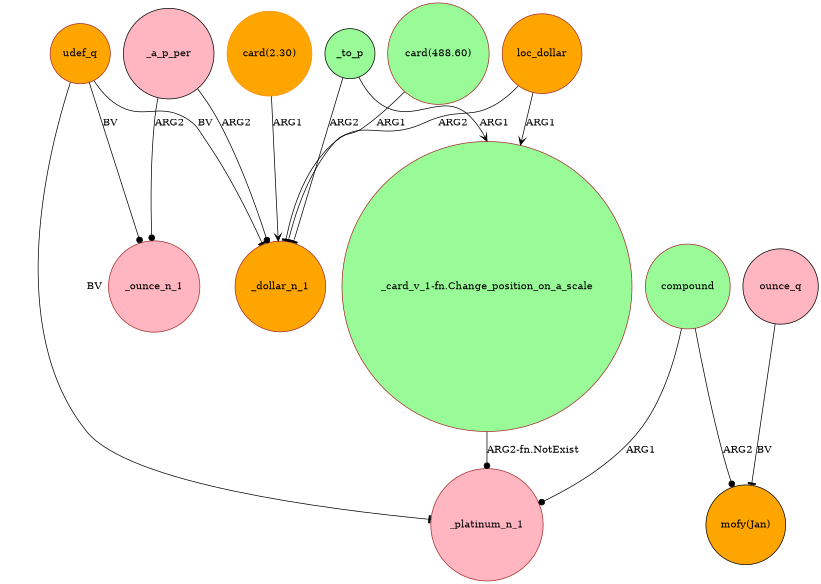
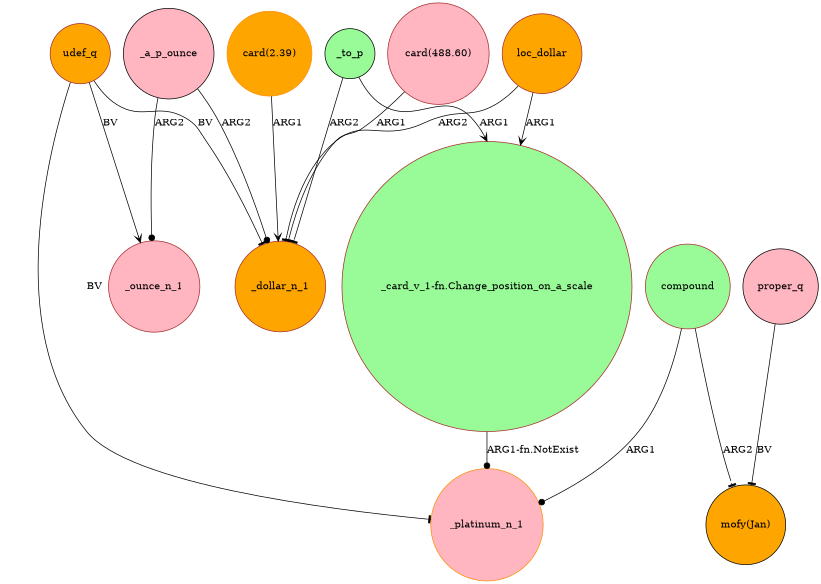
node "_a_p_per": label "_a_p_per" -> "_a_p_ounce"
node "card(2.30)": label "card(2.30)" -> "card(2.39)"
node "card(488.60)": fillcolor palegreen -> lightpink
edge "udef_q" -> "_ounce_n_1": arrowhead dot -> vee
node "ounce_q": label "ounce_q" -> "proper_q"
edge "compound" -> "mofy(Jan)": arrowhead dot -> tee
edge "_card_v_1-fn.Change_position_on_a_scale" -> "_platinum_n_1": label "ARG2-fn.NotExist" -> "ARG1-fn.NotExist"
node "_platinum_n_1": color brown -> darkorange
